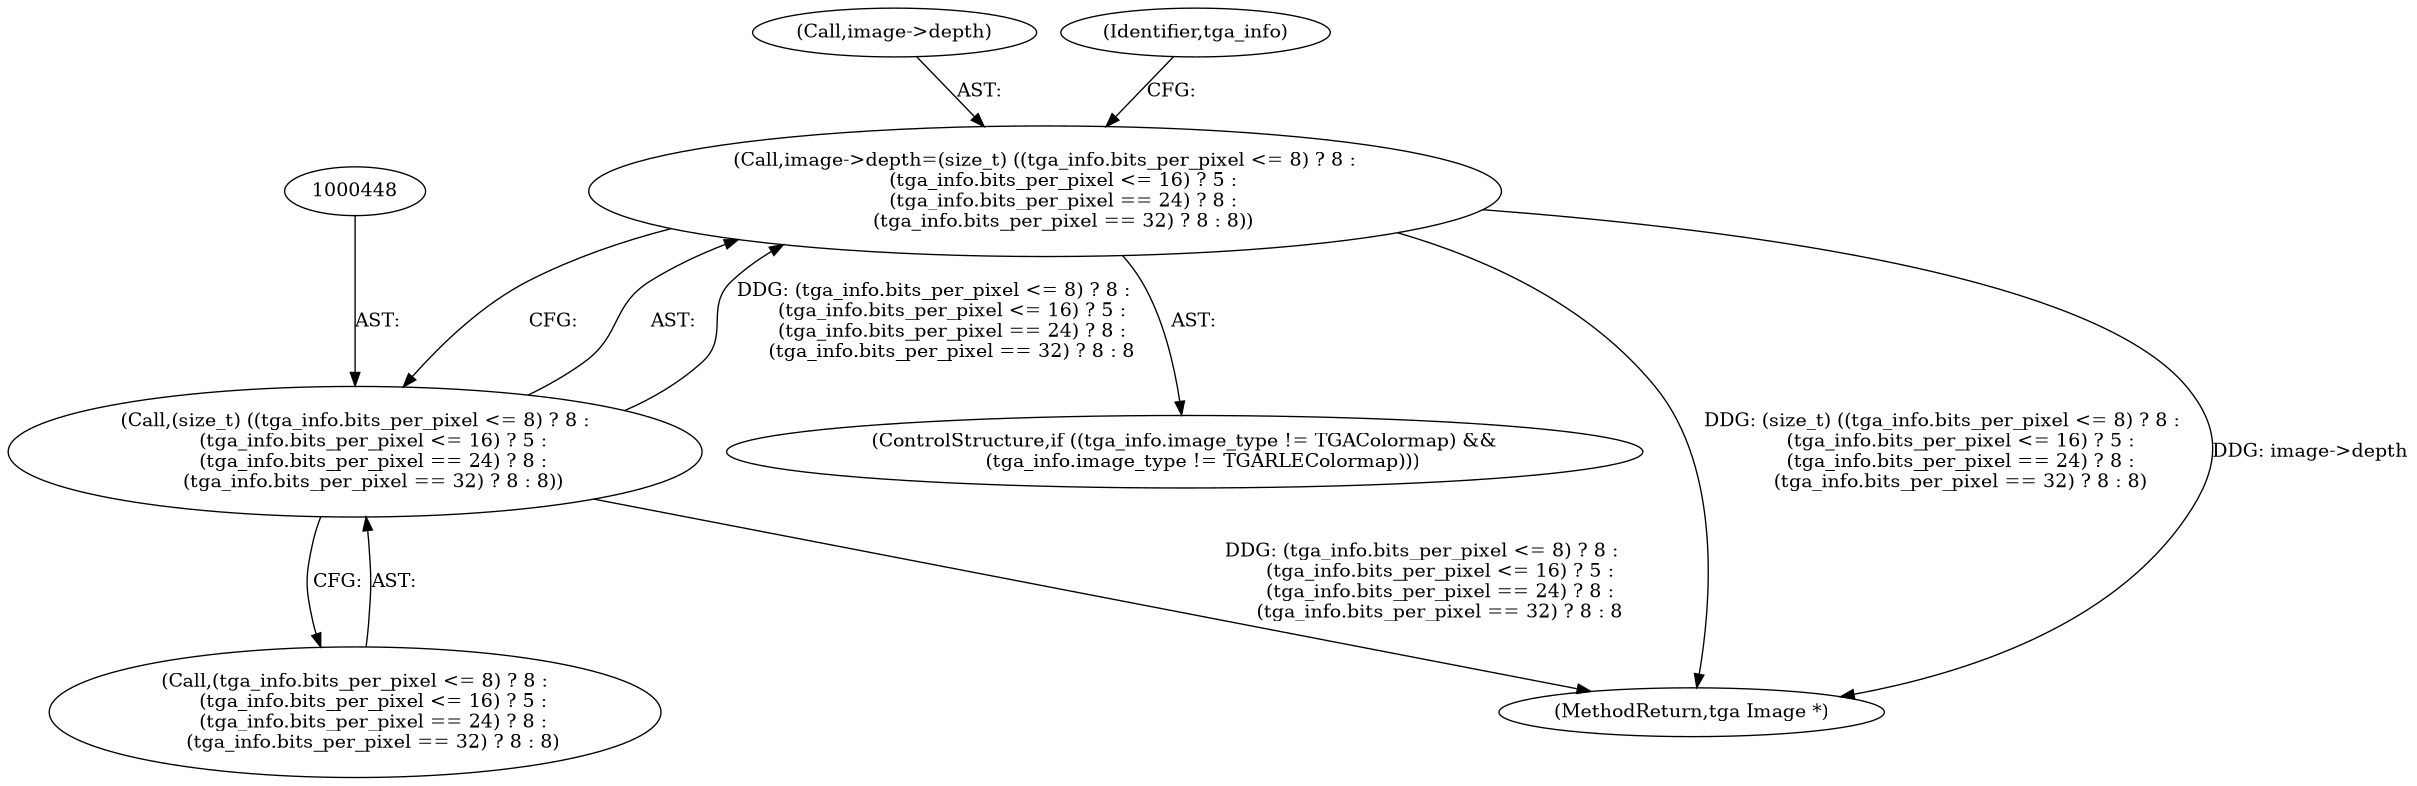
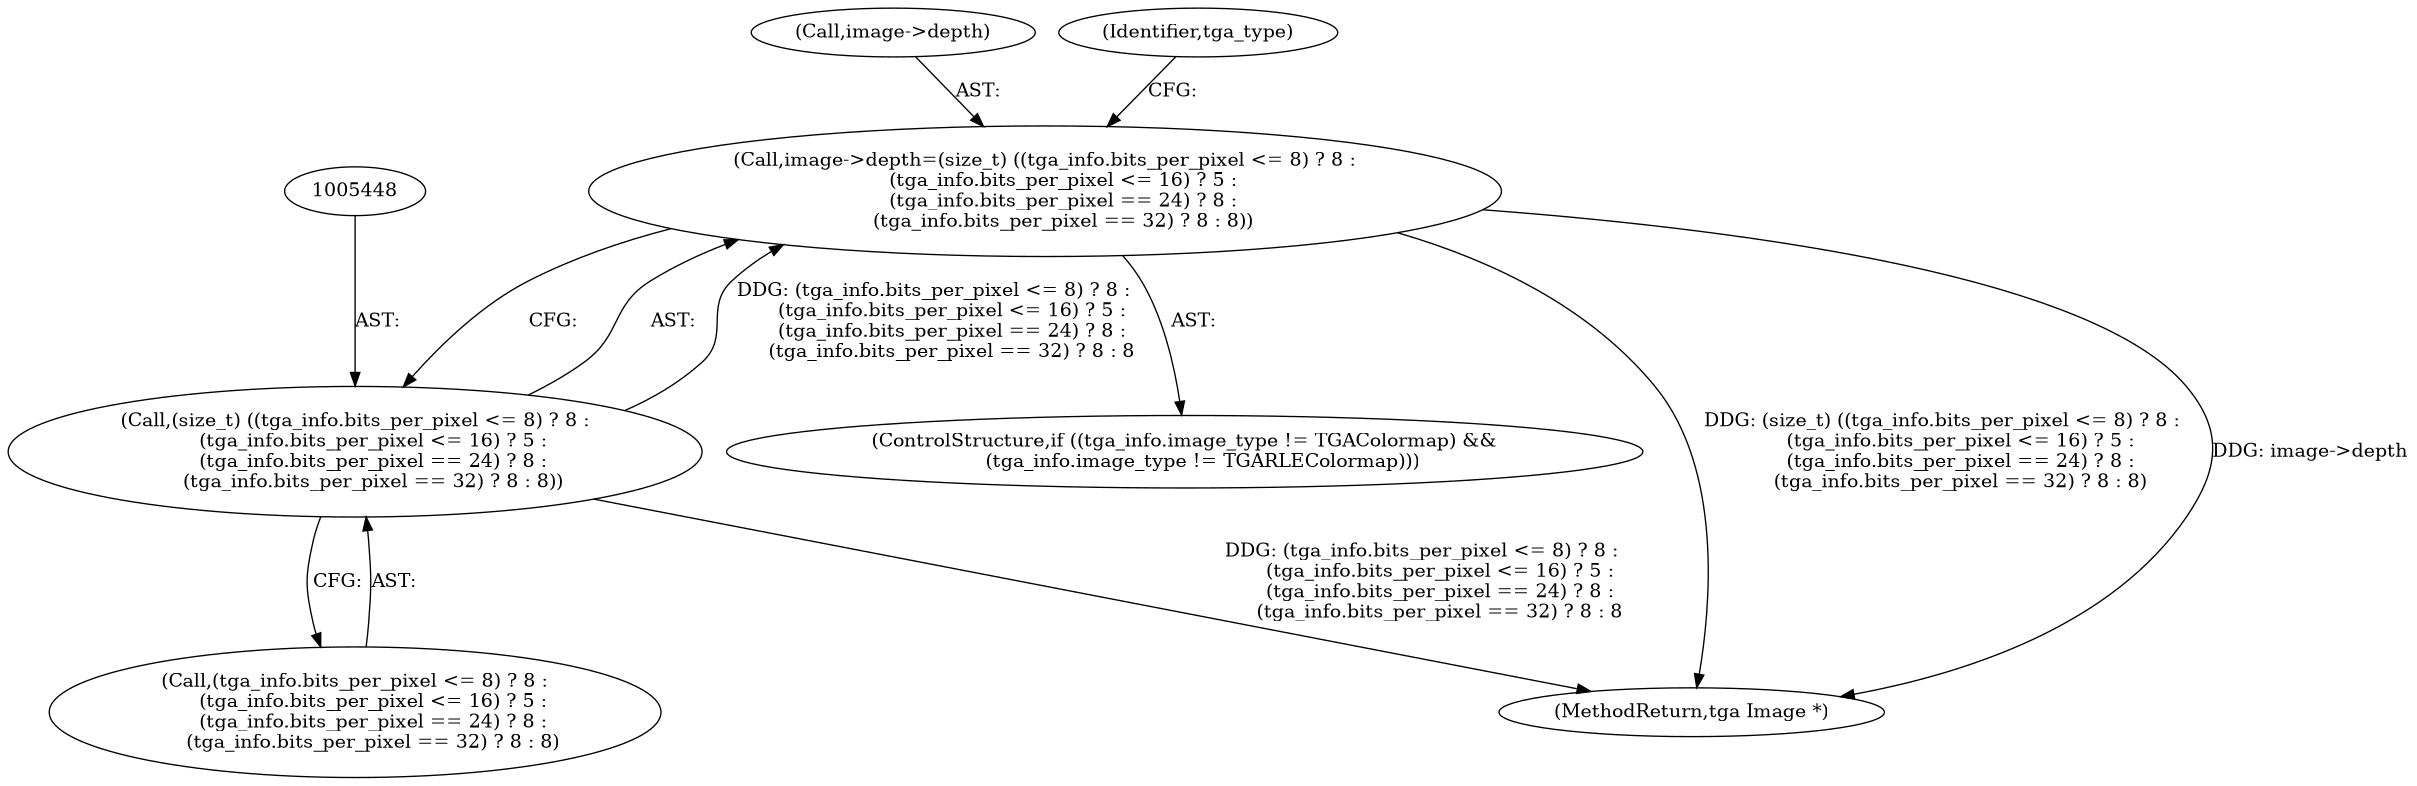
node "(Identifier,tga_info)": label "(Identifier,tga_info)" -> "(Identifier,tga_type)"
node "1000448": label "1000448" -> "1005448"
